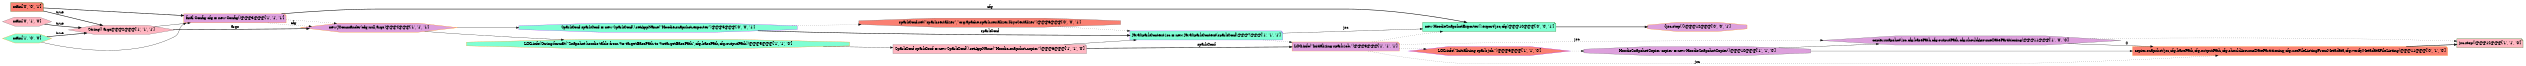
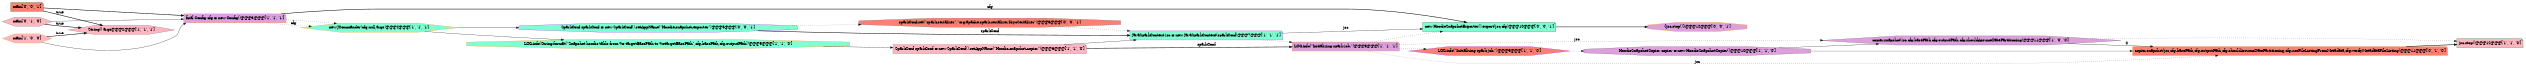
edge "String(( args@@@2@@@['1', '1', '1']" -> "final Config cfg = new Config()@@@3@@@['1', '1', '1']": now "main['0', '1', '0']" -> "final Config cfg = new Config()@@@3@@@['1', '1', '1']"
node "new JCommander(cfg,null,args)@@@4@@@['1', '1', '1']": fillcolor plum -> aquamarine
edge "String(( args@@@2@@@['1', '1', '1']" -> "new JCommander(cfg,null,args)@@@4@@@['1', '1', '1']": removed, label "args"
node "main['1', '0', '0']": fillcolor aquamarine -> lightpink
